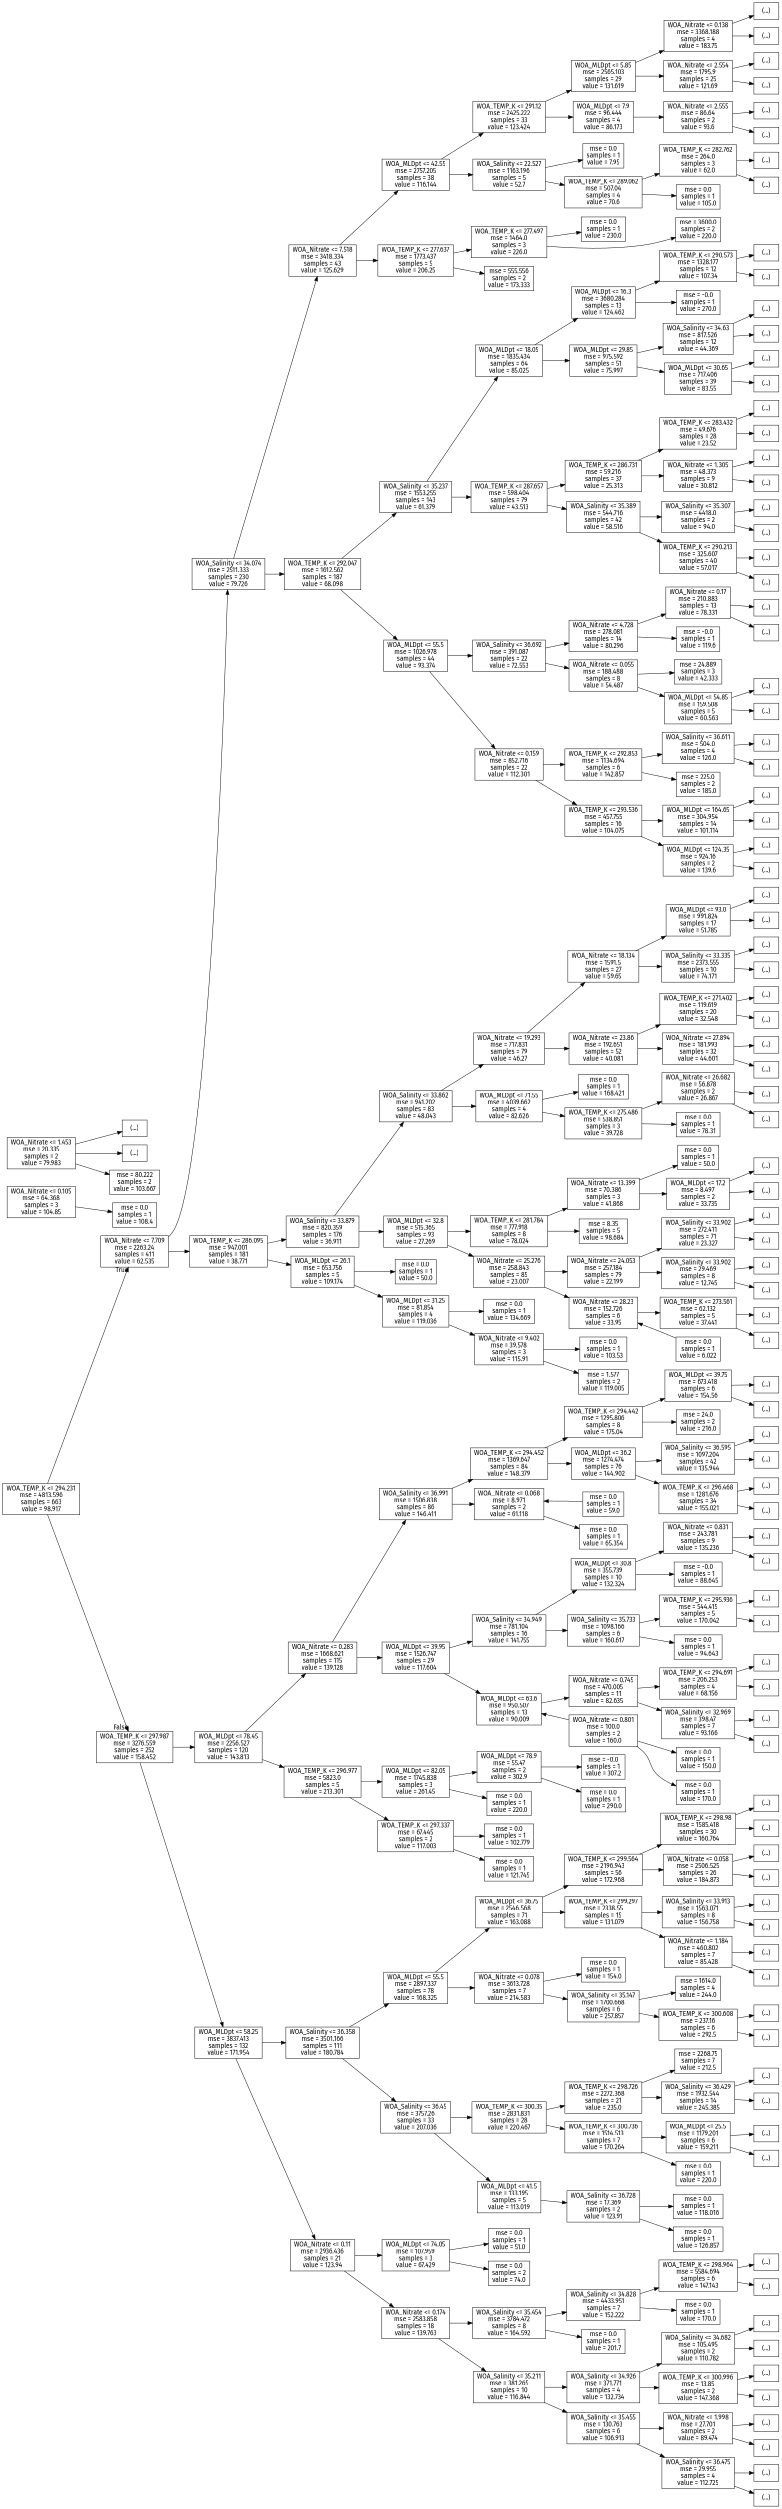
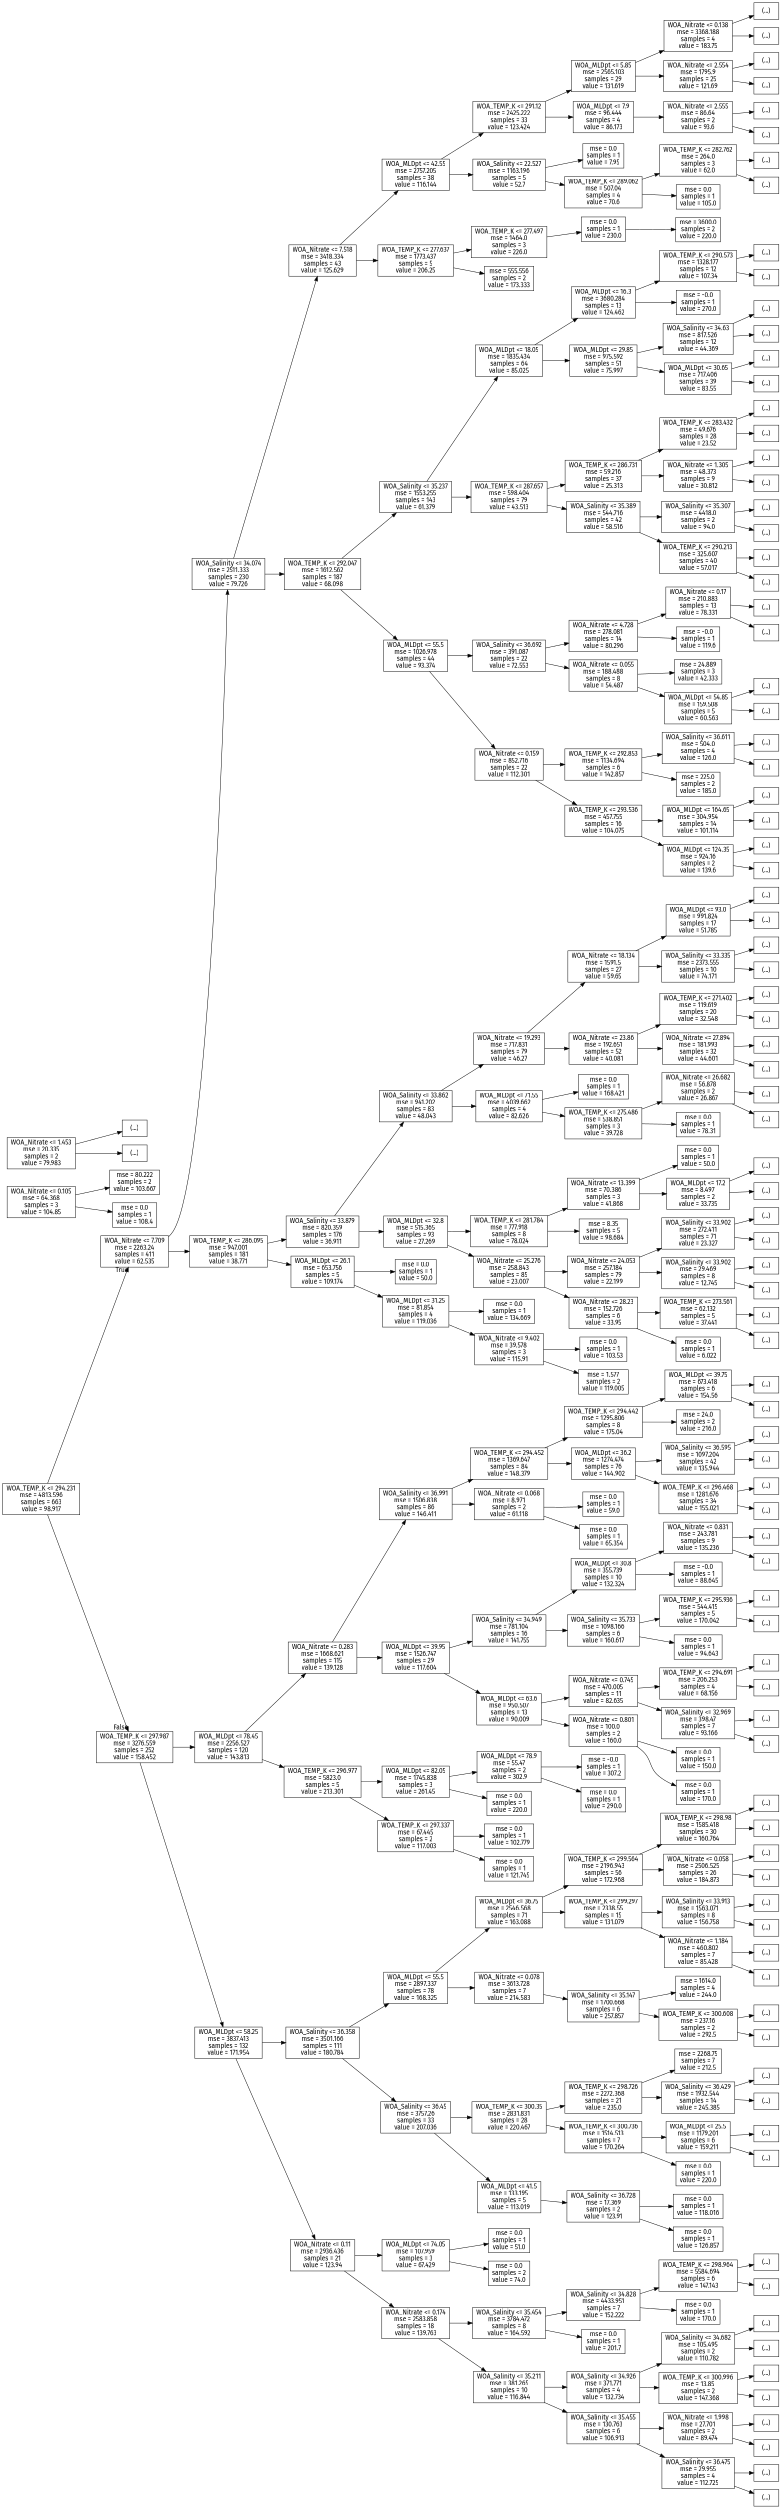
edge "WOA_TEMP_K <= 277.497 mse = 1464.0 samples = 3 value = 226.0" -> "mse = 3600.0 samples = 2 value = 220.0": now "mse = 0.0 samples = 1 value = 230.0" -> "mse = 3600.0 samples = 2 value = 220.0"
edge "WOA_Nitrate <= 1.453 mse = 20.335 samples = 2 value = 79.983" -> "mse = 80.222 samples = 2 value = 103.667": now "WOA_Nitrate <= 0.105 mse = 64.368 samples = 3 value = 104.85" -> "mse = 80.222 samples = 2 value = 103.667"
edge "mse = 0.0 samples = 1 value = 6.022" -> "WOA_Nitrate <= 28.23 mse = 152.726 samples = 6 value = 33.95": reversed
edge "mse = 0.0 samples = 1 value = 59.0" -> "WOA_Nitrate <= 0.068 mse = 8.971 samples = 2 value = 61.118": reversed
edge "WOA_Nitrate <= 0.801 mse = 100.0 samples = 2 value = 160.0" -> "WOA_MLDpt <= 63.6 mse = 950.507 samples = 13 value = 90.009": reversed
node "mse = 0.0 samples = 1 value = 154.0": removed
node "WOA_TEMP_K <= 300.608 mse = 237.16 samples = 6 value = 292.5": label "WOA_TEMP_K <= 300.608 mse = 237.16 samples = 6 value = 292.5" -> "WOA_TEMP_K <= 300.608 mse = 237.16 samples = 2 value = 292.5"
